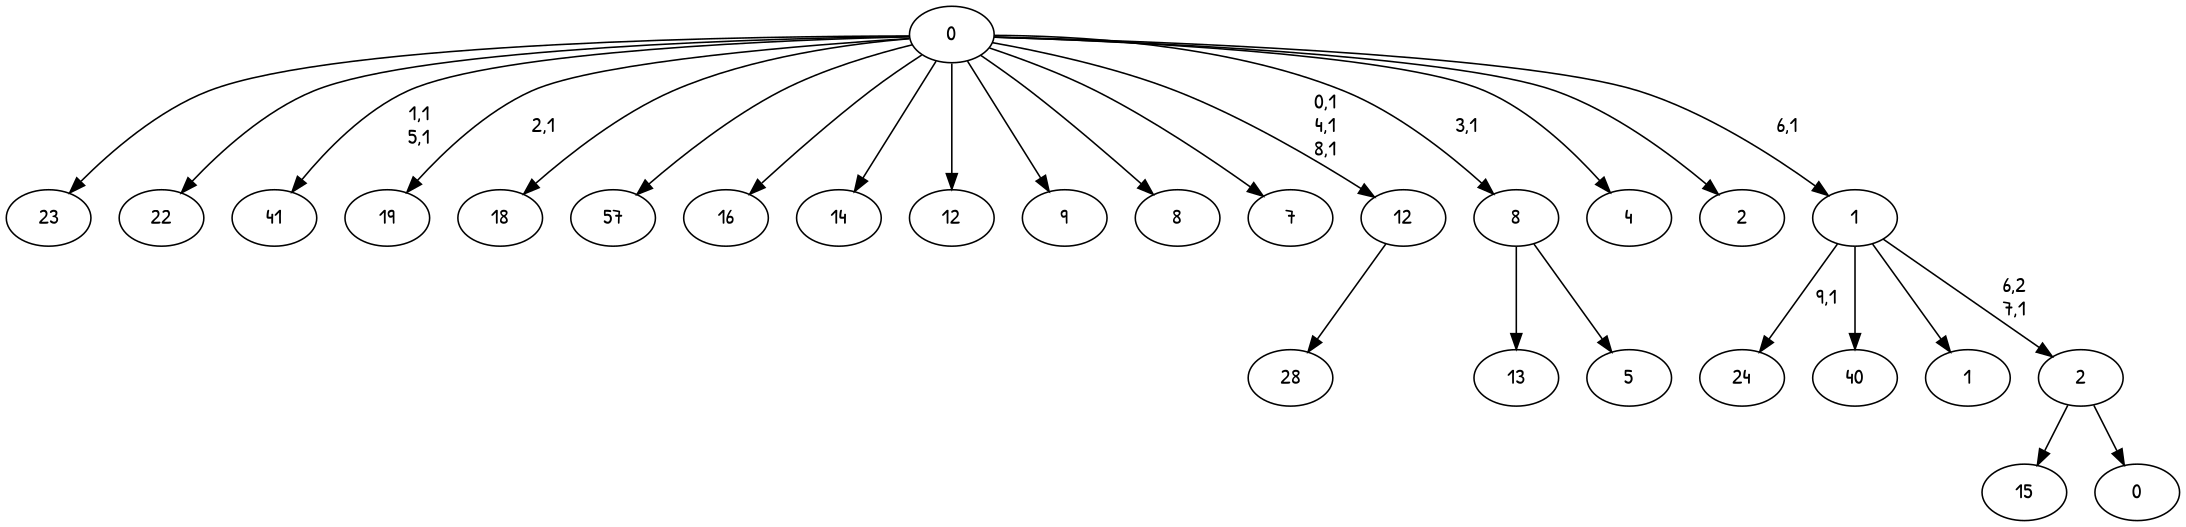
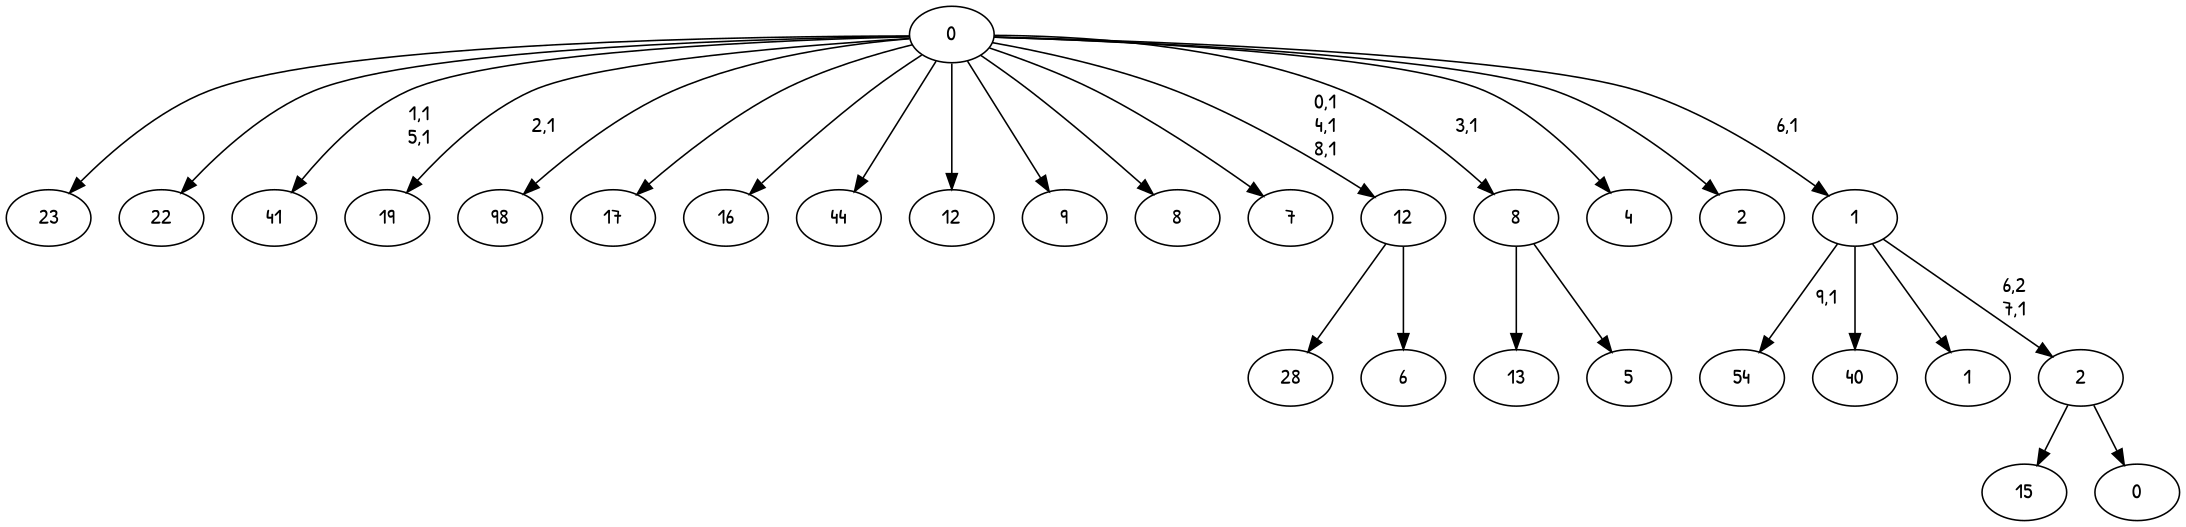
node "18": label "18" -> "98"
node "57": label "57" -> "17"
node "14": label "14" -> "44"
node "6": added
node "24": label "24" -> "54"
